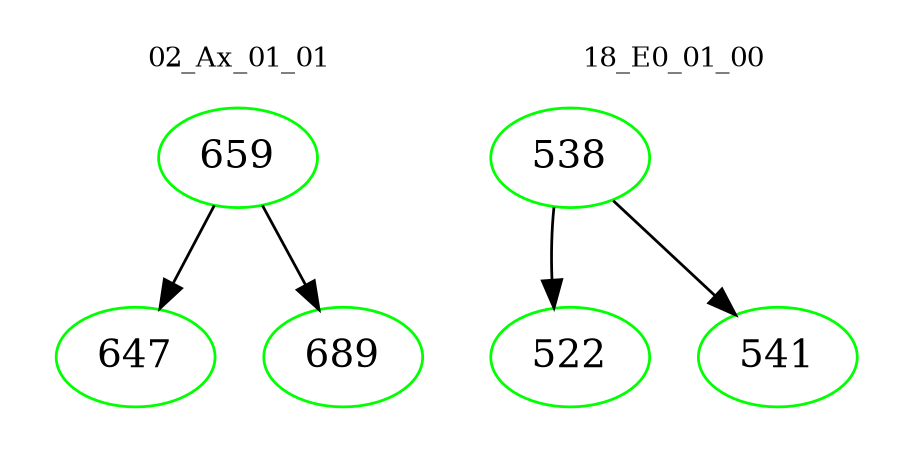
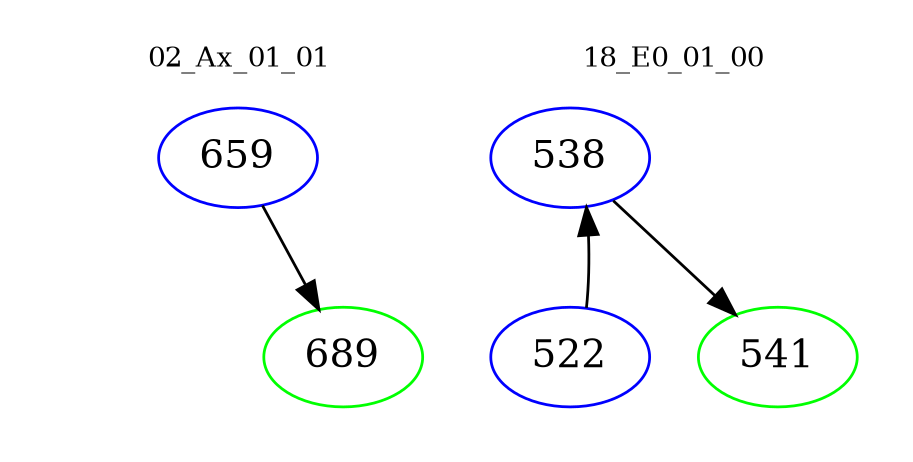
node "659": color green -> blue
node "538": color green -> blue
edge "538" -> "522": reversed
node "647": removed
node "522": color green -> blue
